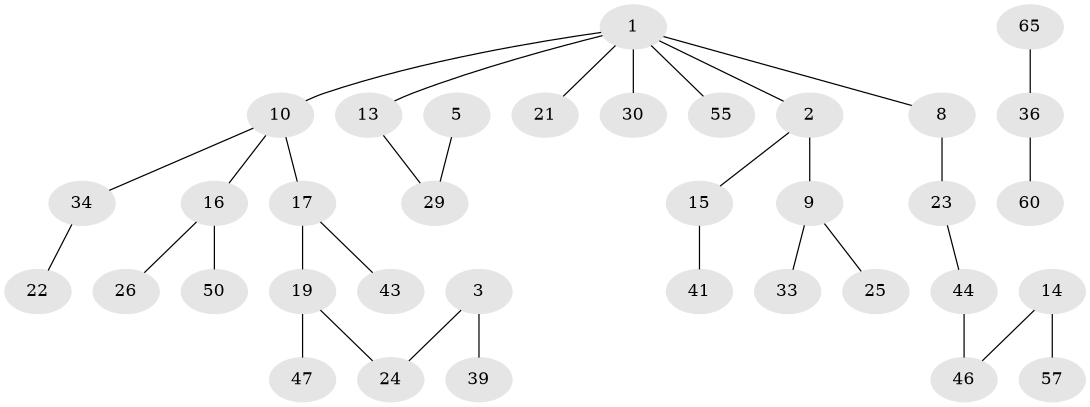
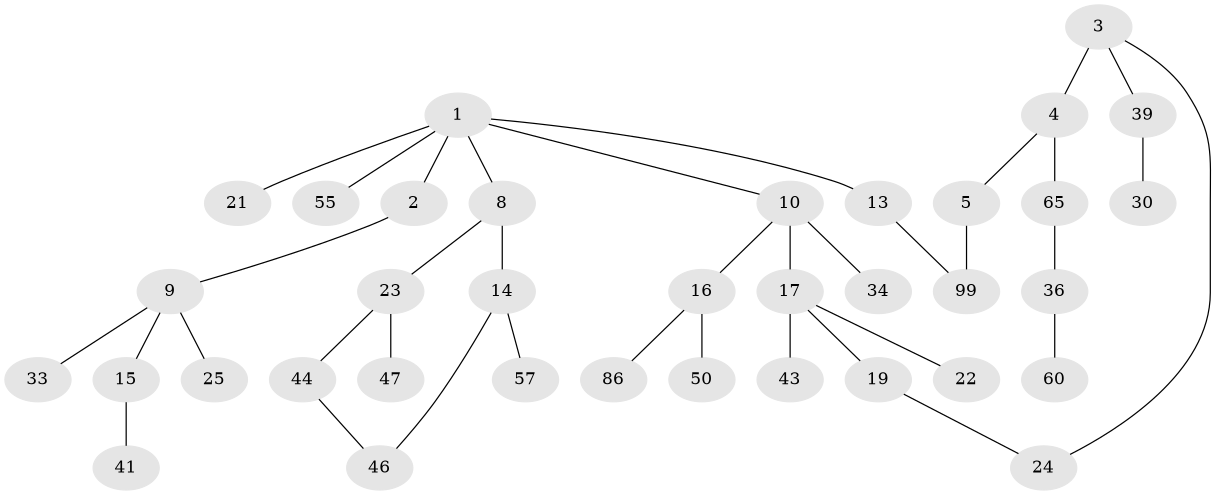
edge "1" -- "30": now "39" -- "30"
node "4": added
edge "2" -- "15": now "9" -- "15"
node "29": label "29" -> "99"
edge "34" -- "22": now "17" -- "22"
edge "8" -- "14": added
node "26": label "26" -> "86"
edge "19" -- "47": now "23" -- "47"
